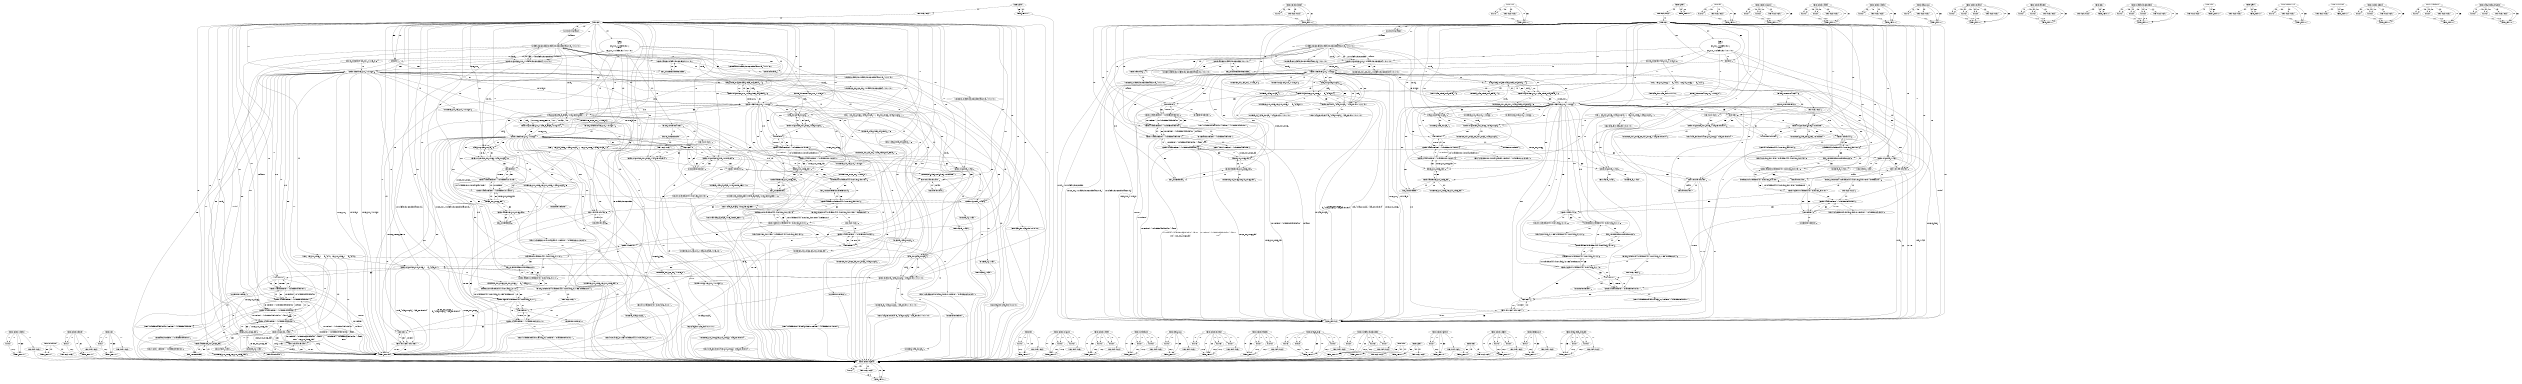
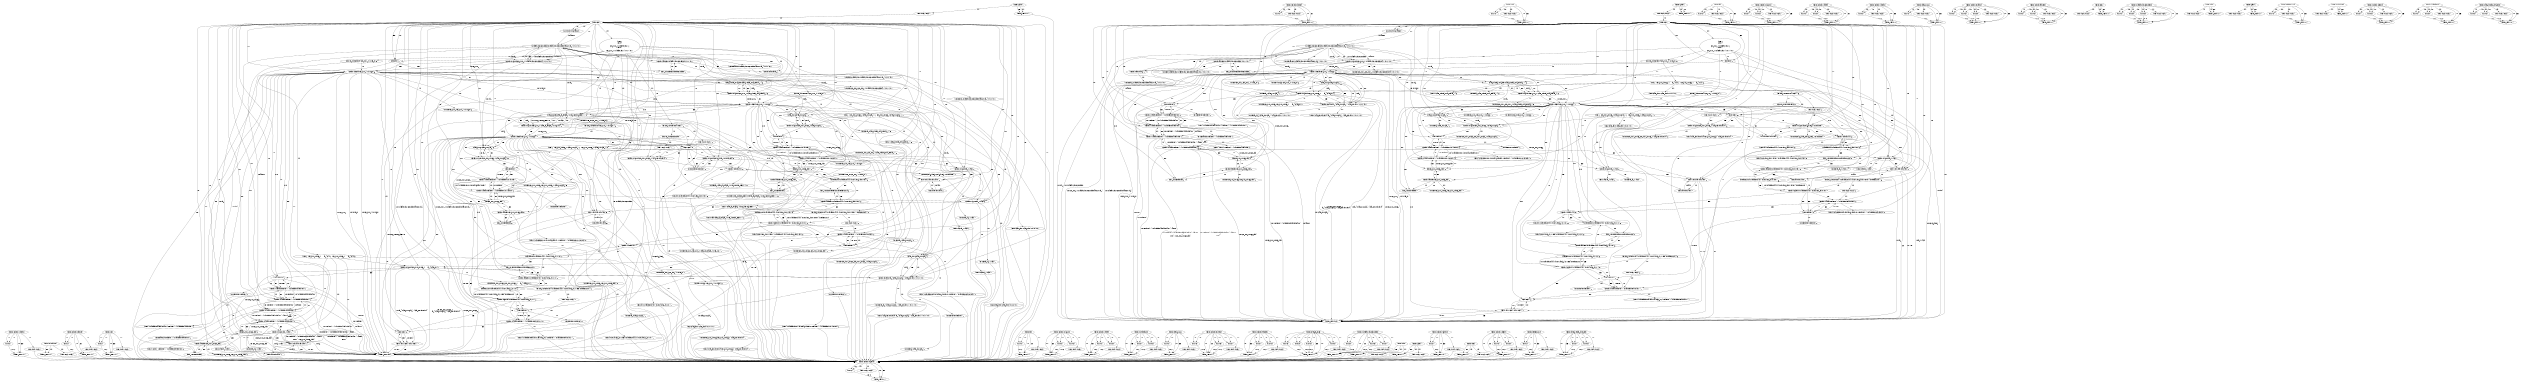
node "(PARAM,p4)": added
